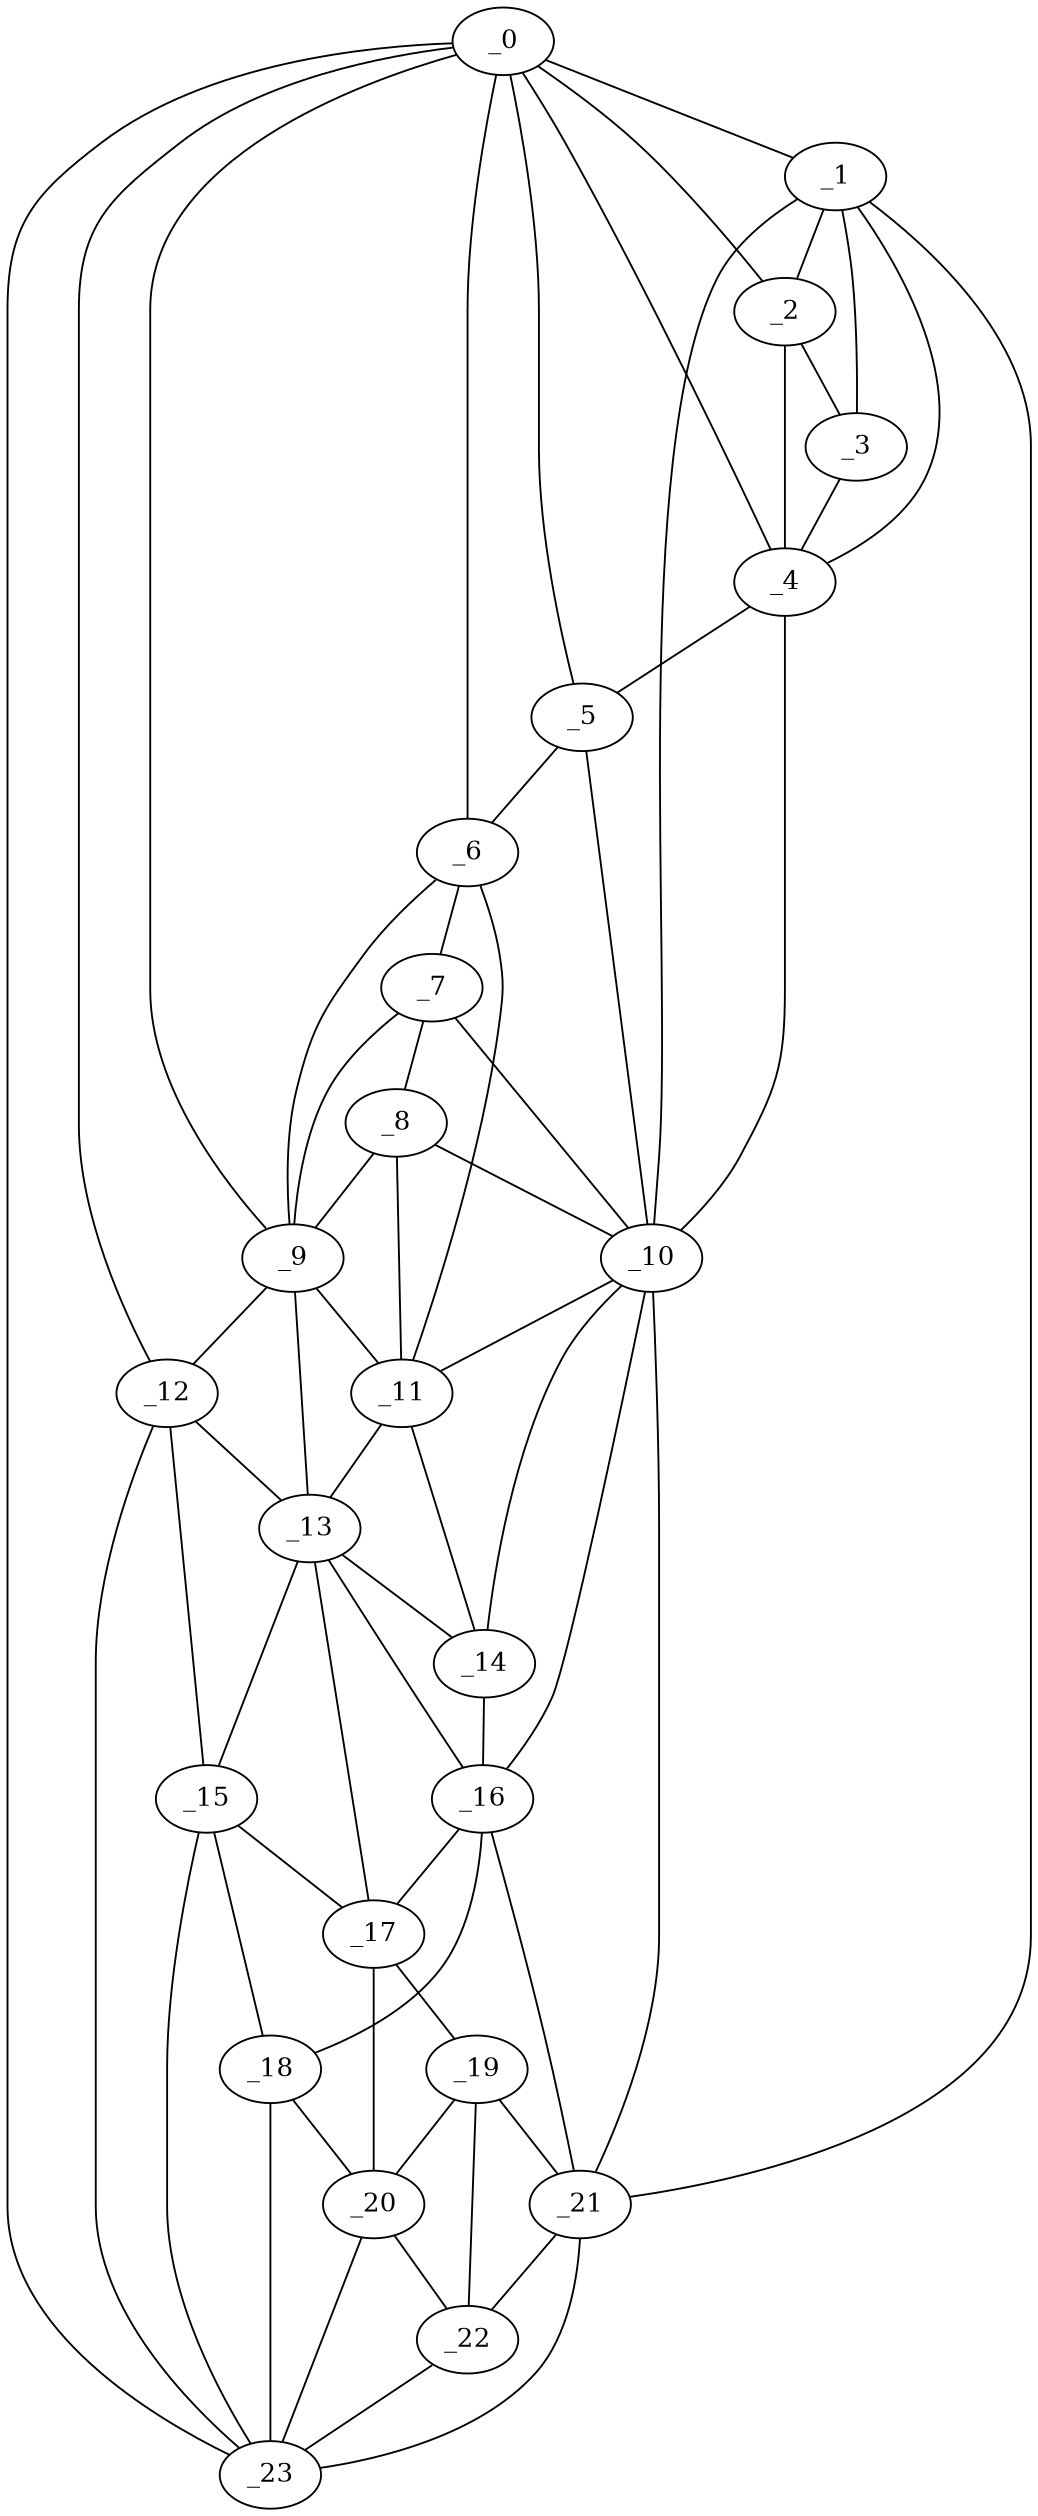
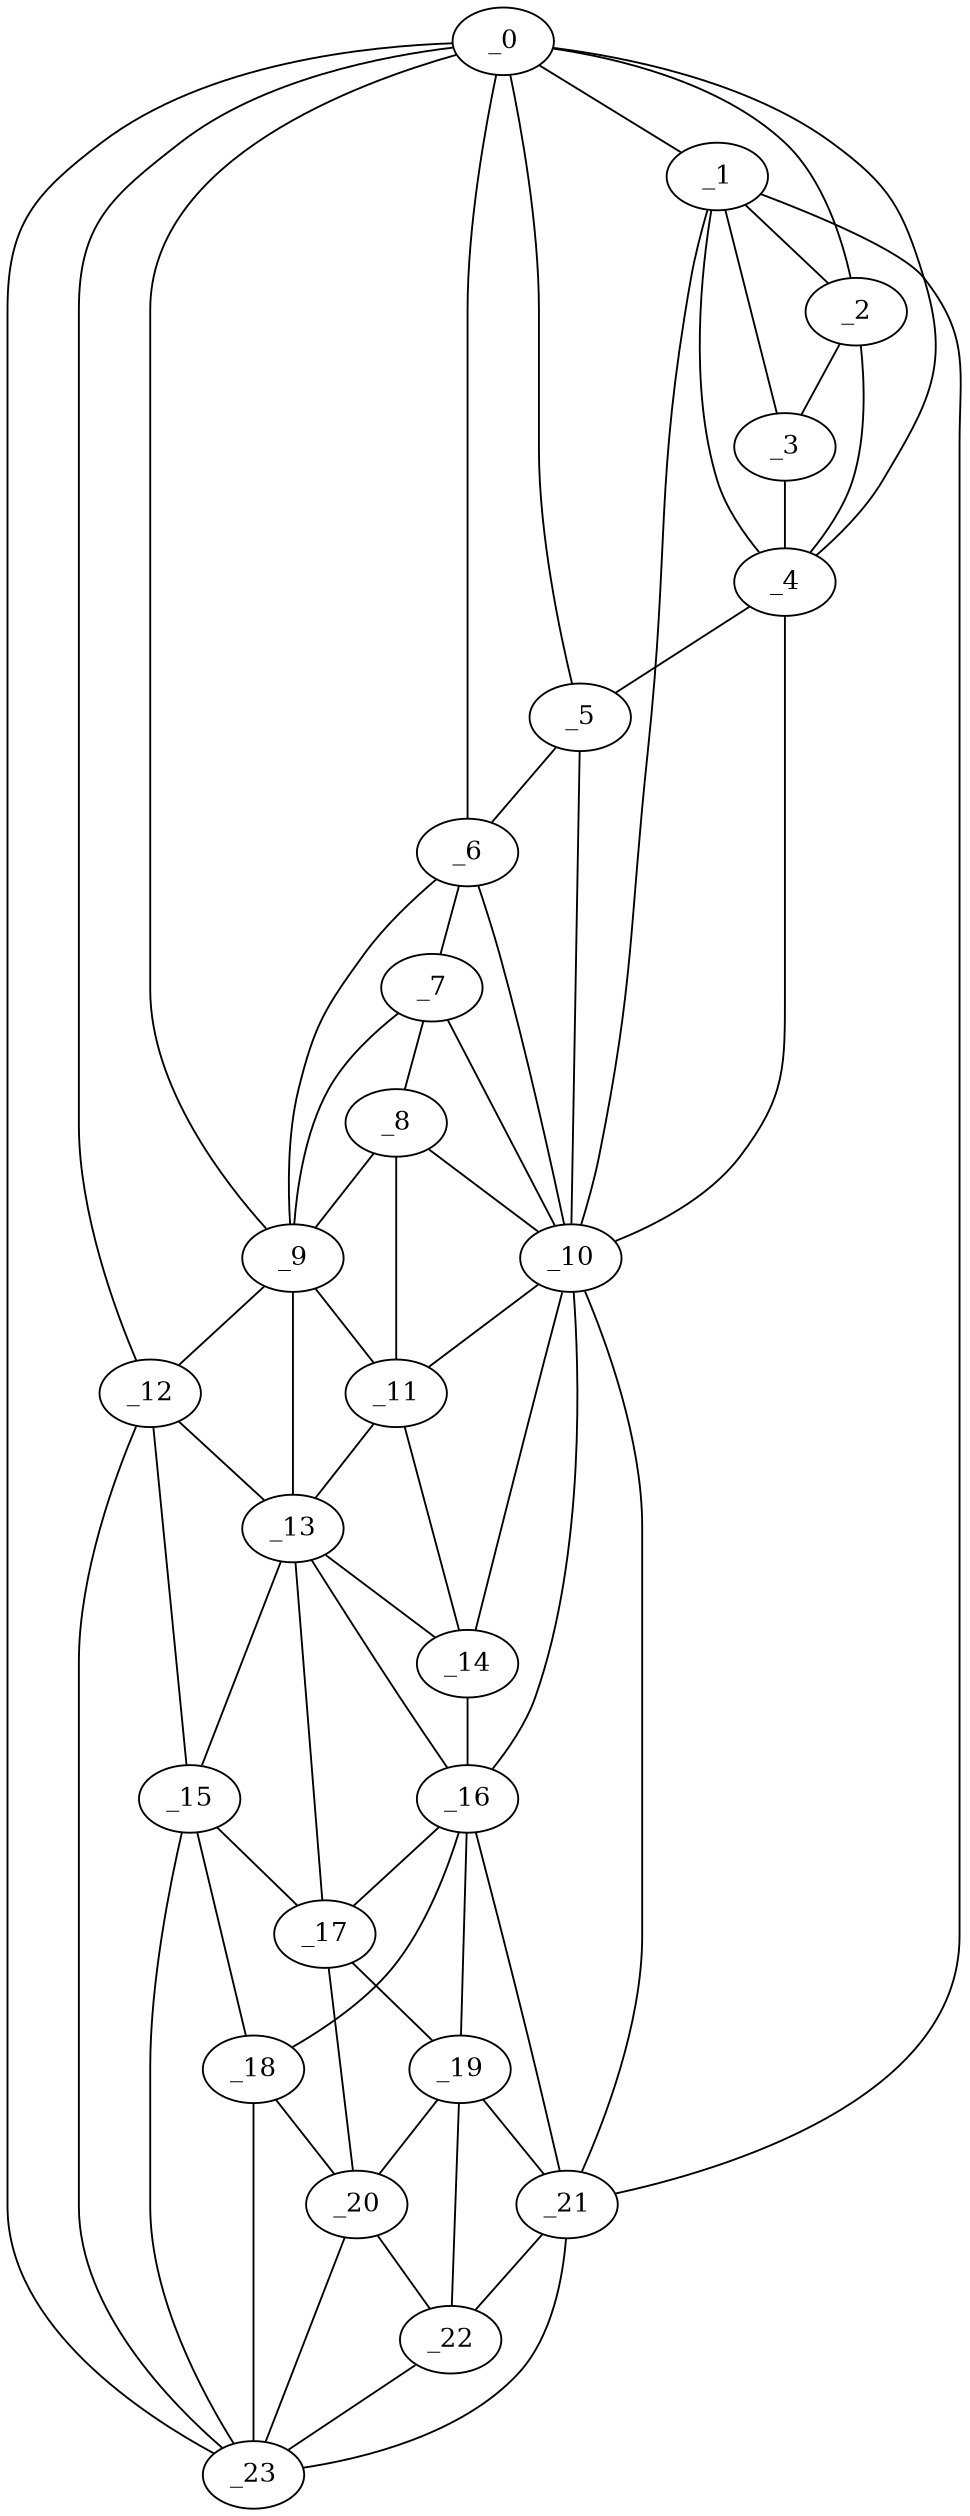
edge "_6" -- "_11": now "_6" -- "_10"
edge "_16" -- "_19": added
